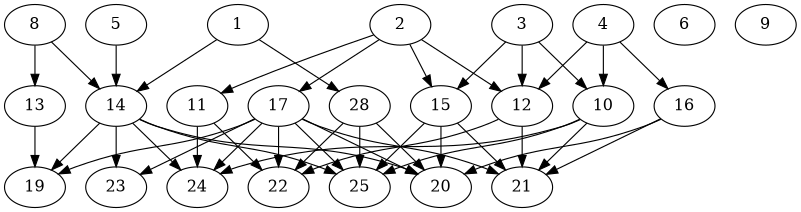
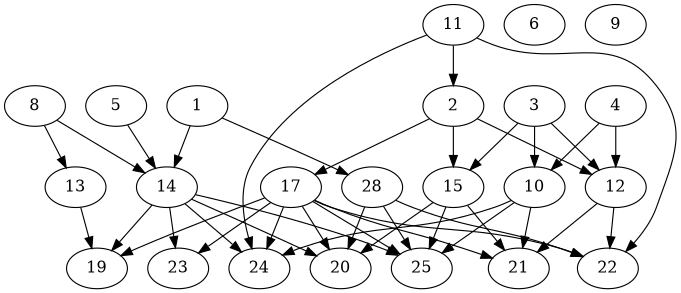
edge "2" -> "11": reversed
node "16": removed
